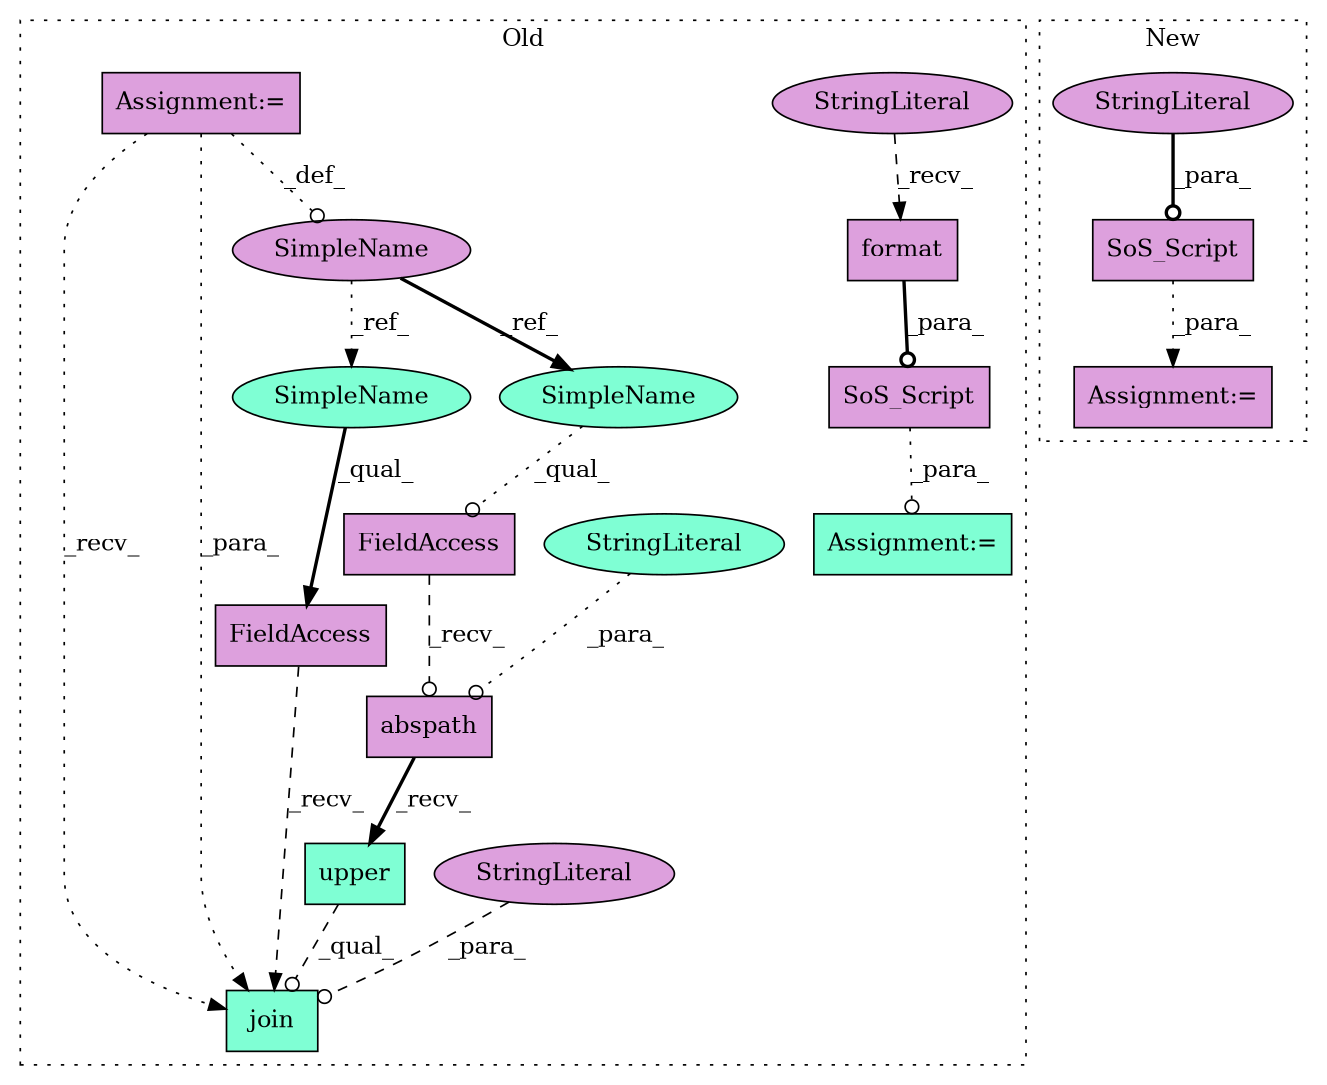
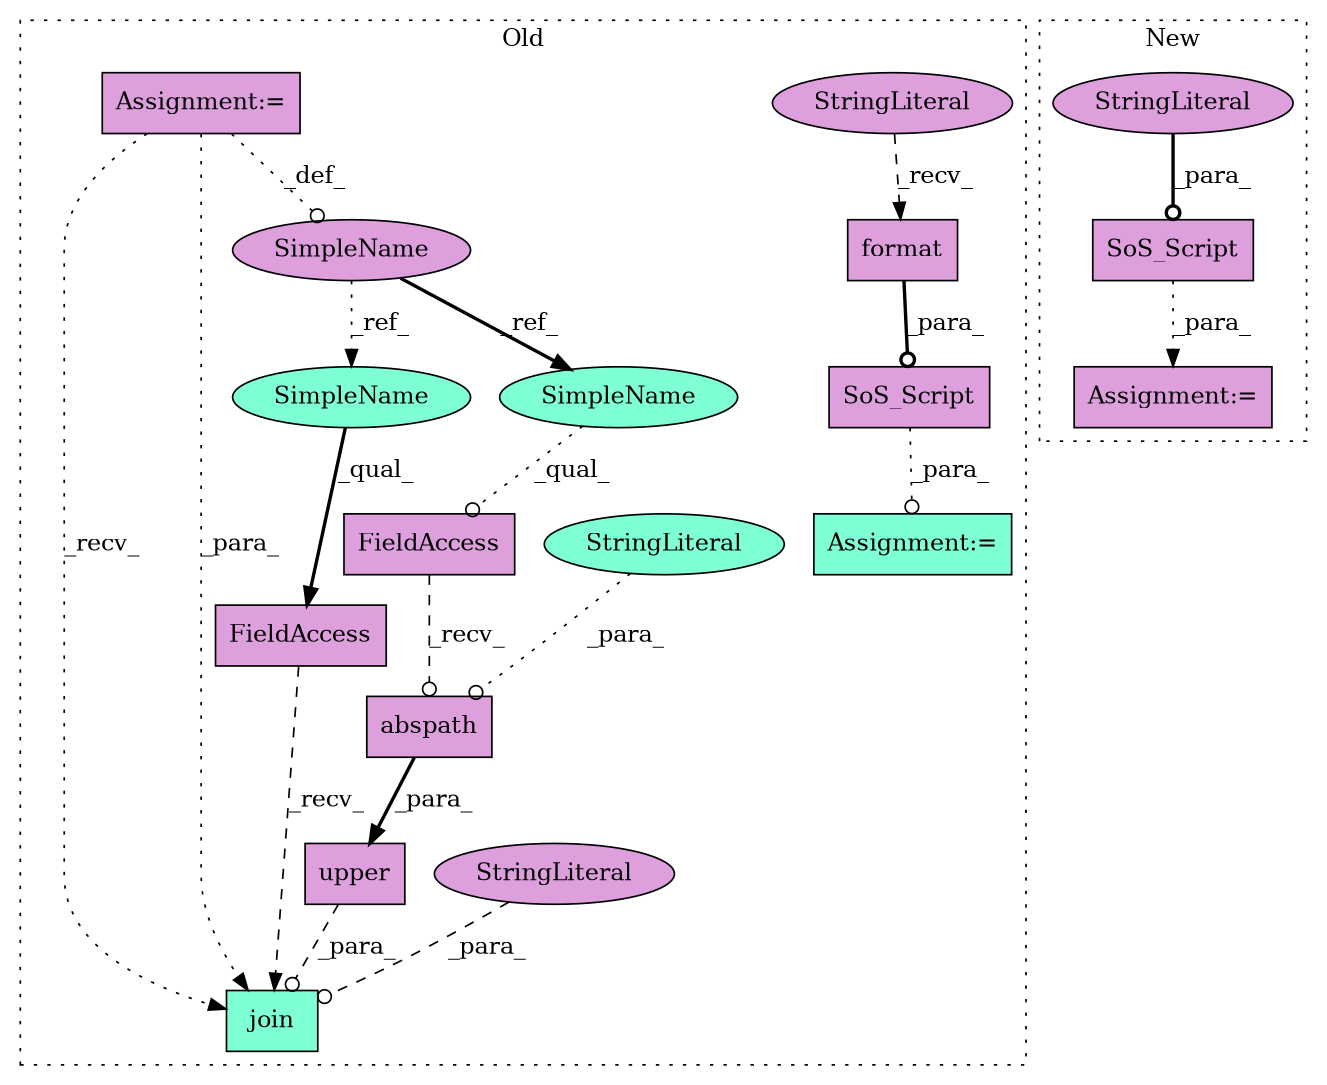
edge "abspath" -> "upper": label "_recv_" -> "_para_"
node "upper": fillcolor aquamarine -> plum
edge "upper" -> "join": label "_qual_" -> "_para_"
